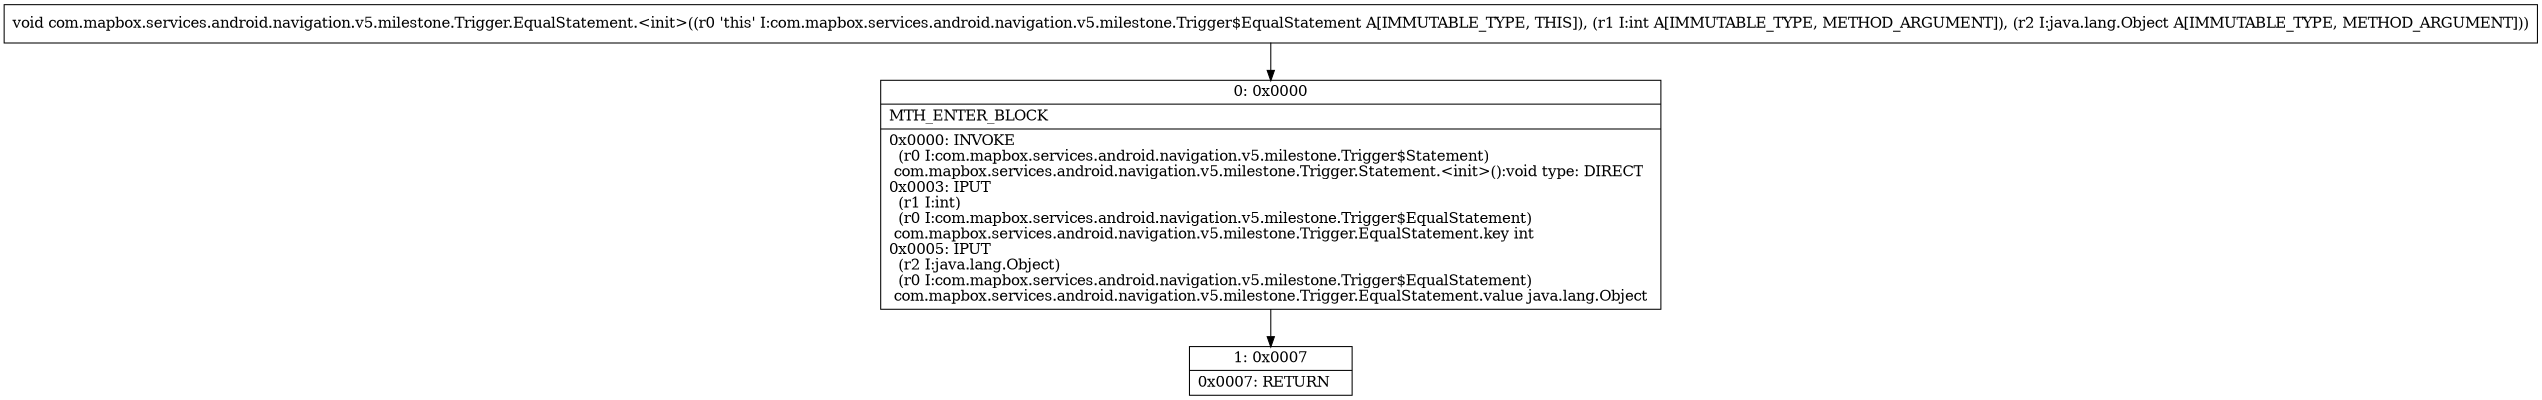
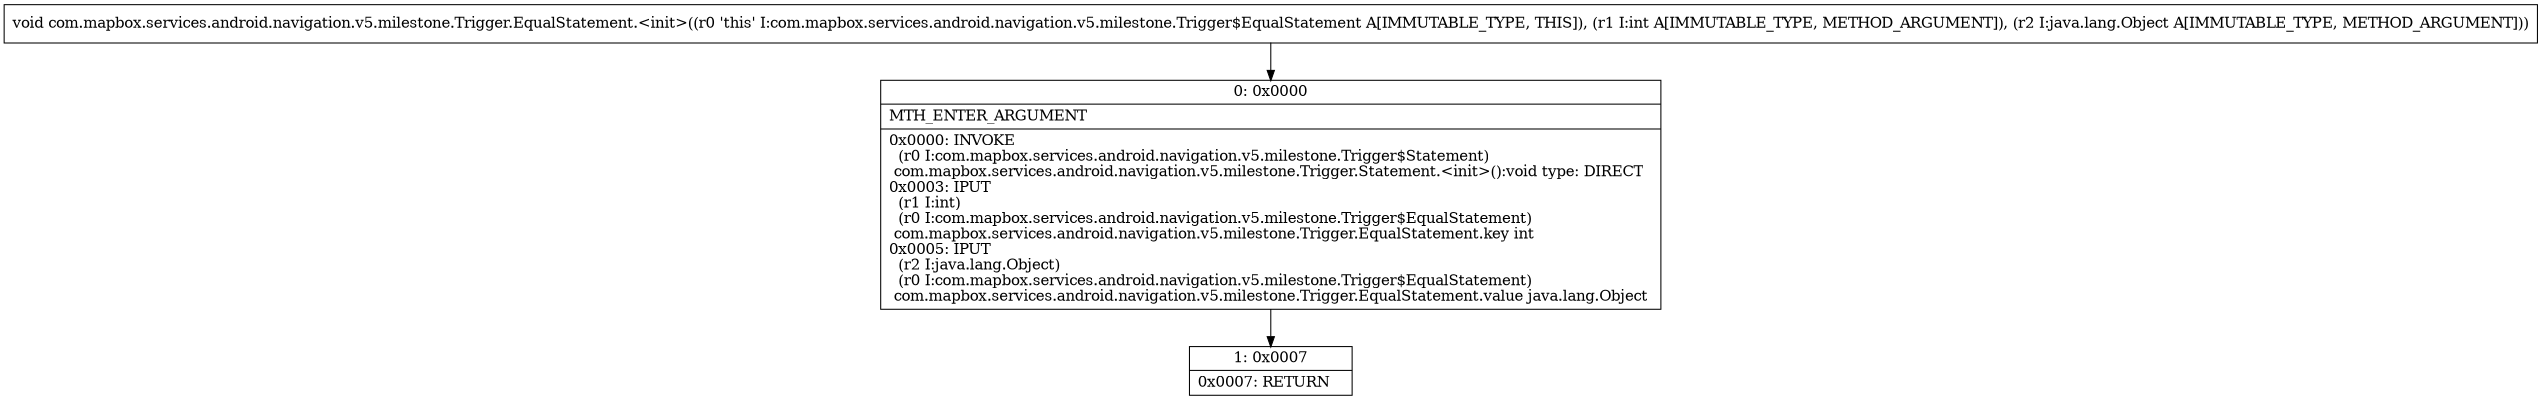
node "0: 0x0000": text "MTH_ENTER_BLOCK" -> "MTH_ENTER_ARGUMENT"
